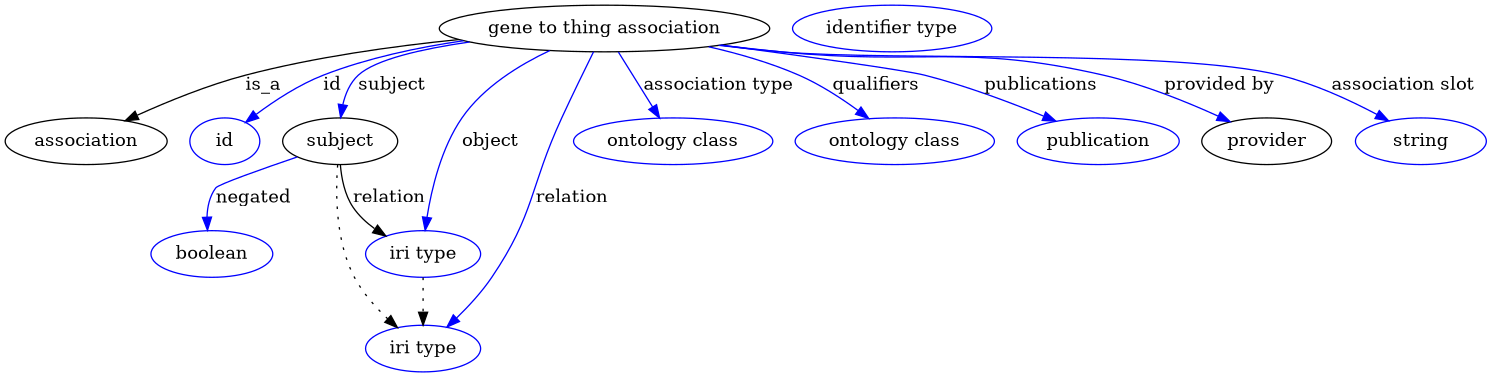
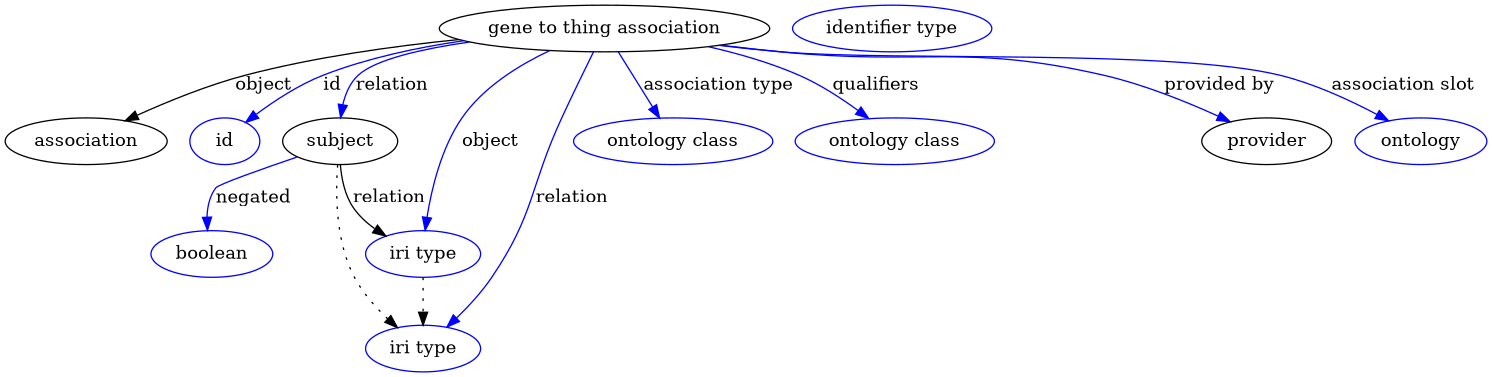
edge "gene to thing association" -> "association": label "is_a" -> "object"
edge "gene to thing association" -> "subject": label "subject" -> "relation"
node "publication": removed
node "string": label "string" -> "ontology"
